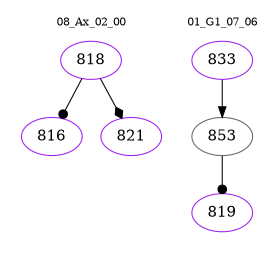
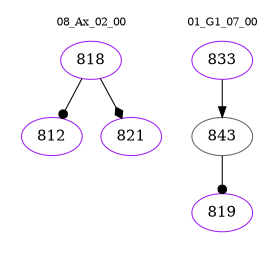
cluster "01_G1_07_06": label "01_G1_07_06" -> "01_G1_07_00"
node "816": label "816" -> "812"
node "853": label "853" -> "843"
